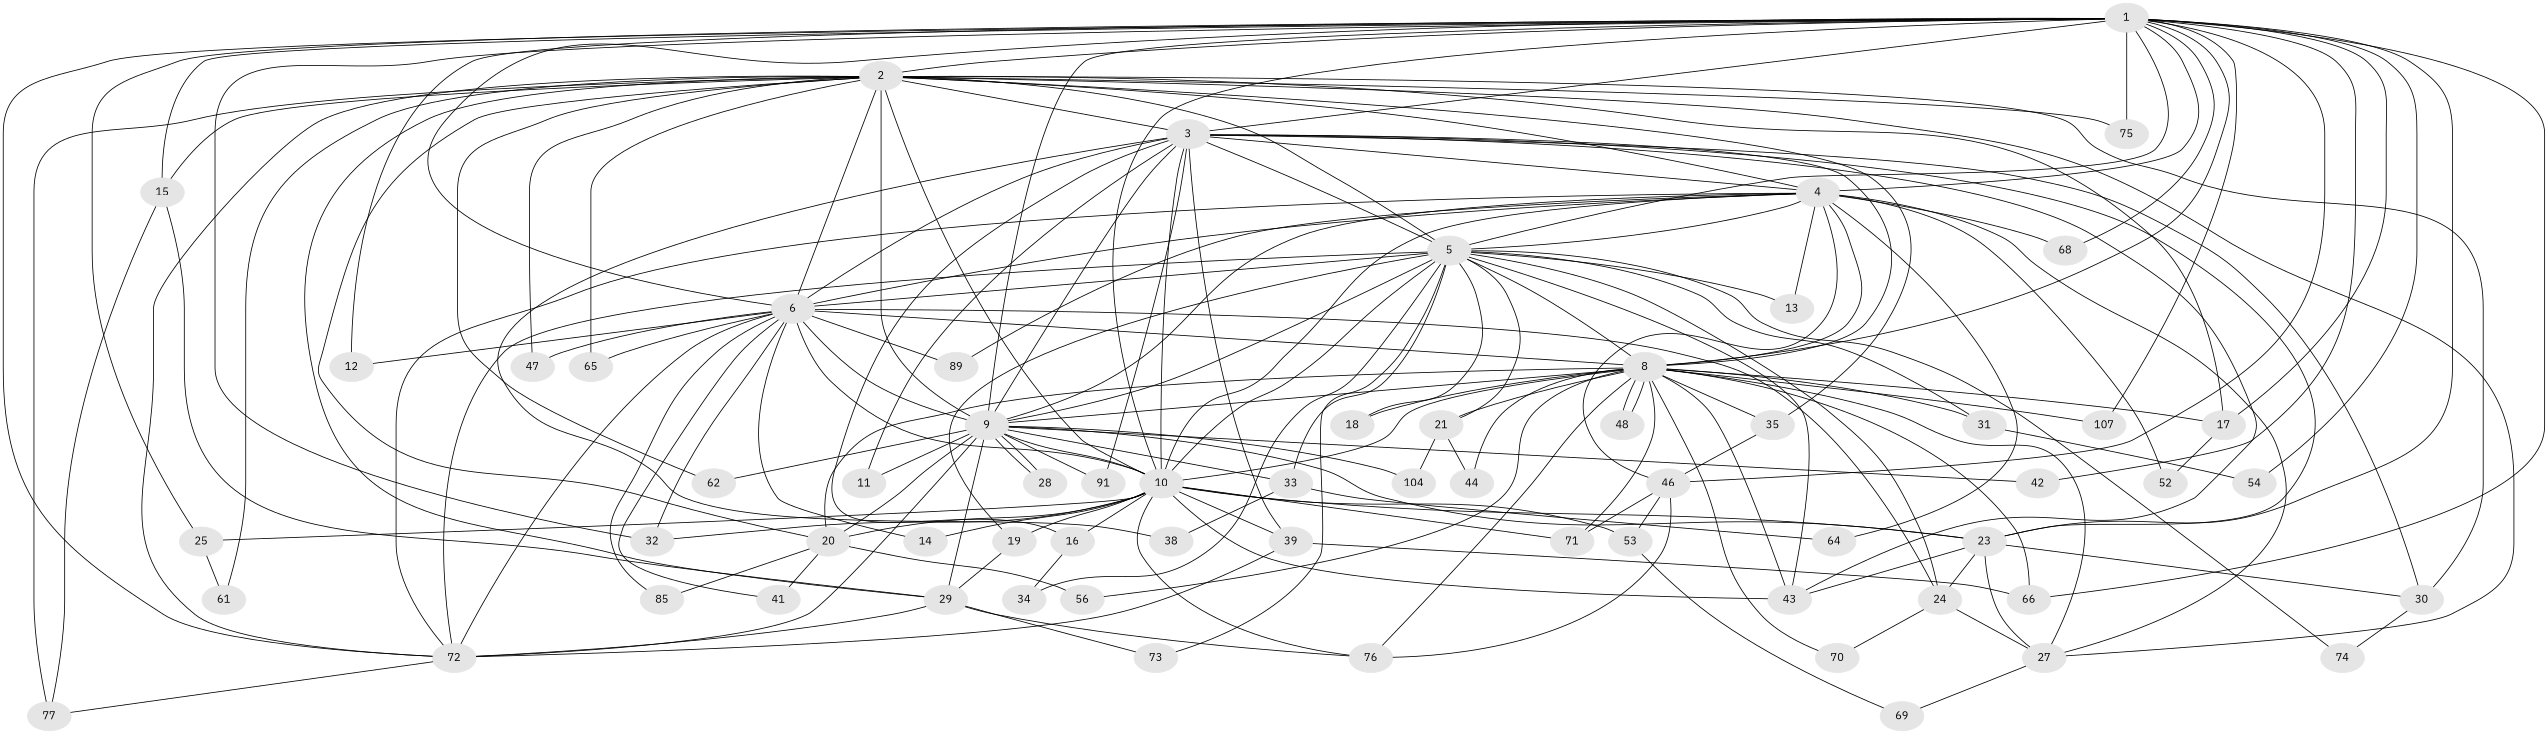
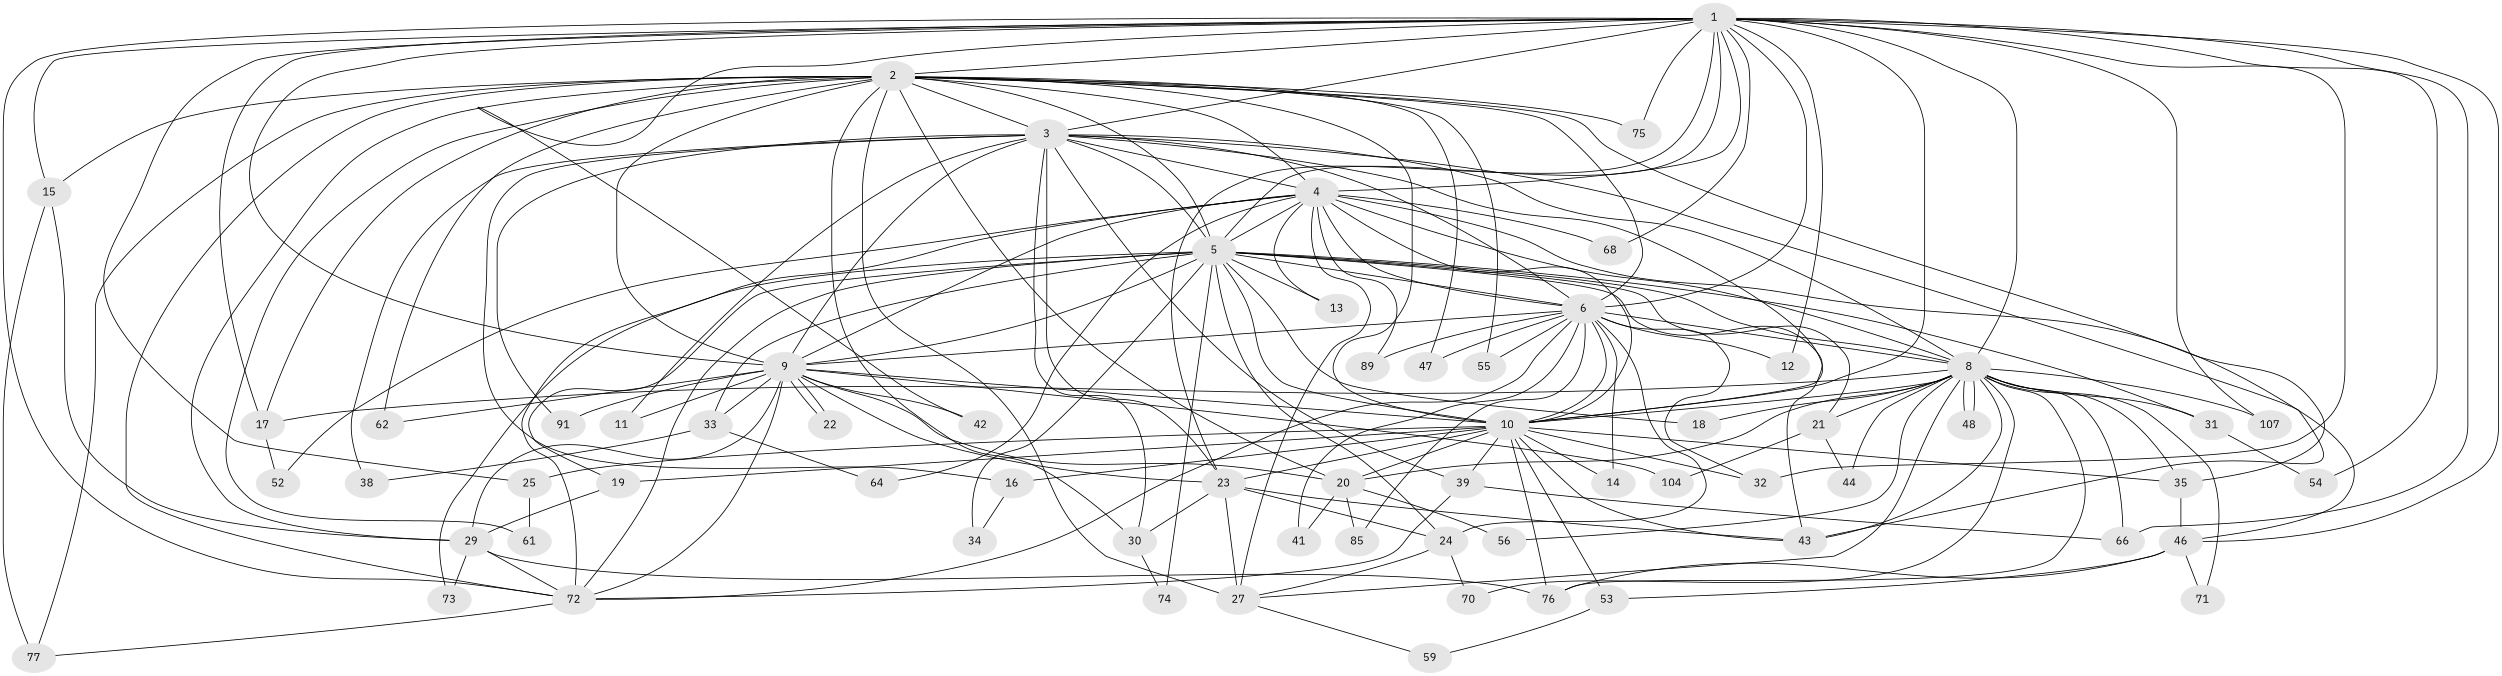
node "65": label "65" -> "55"
edge "8" -- "9": removed
node "28": label "28" -> "22"
edge "10" -- "71": now "10" -- "35"
node "69": label "69" -> "59"
